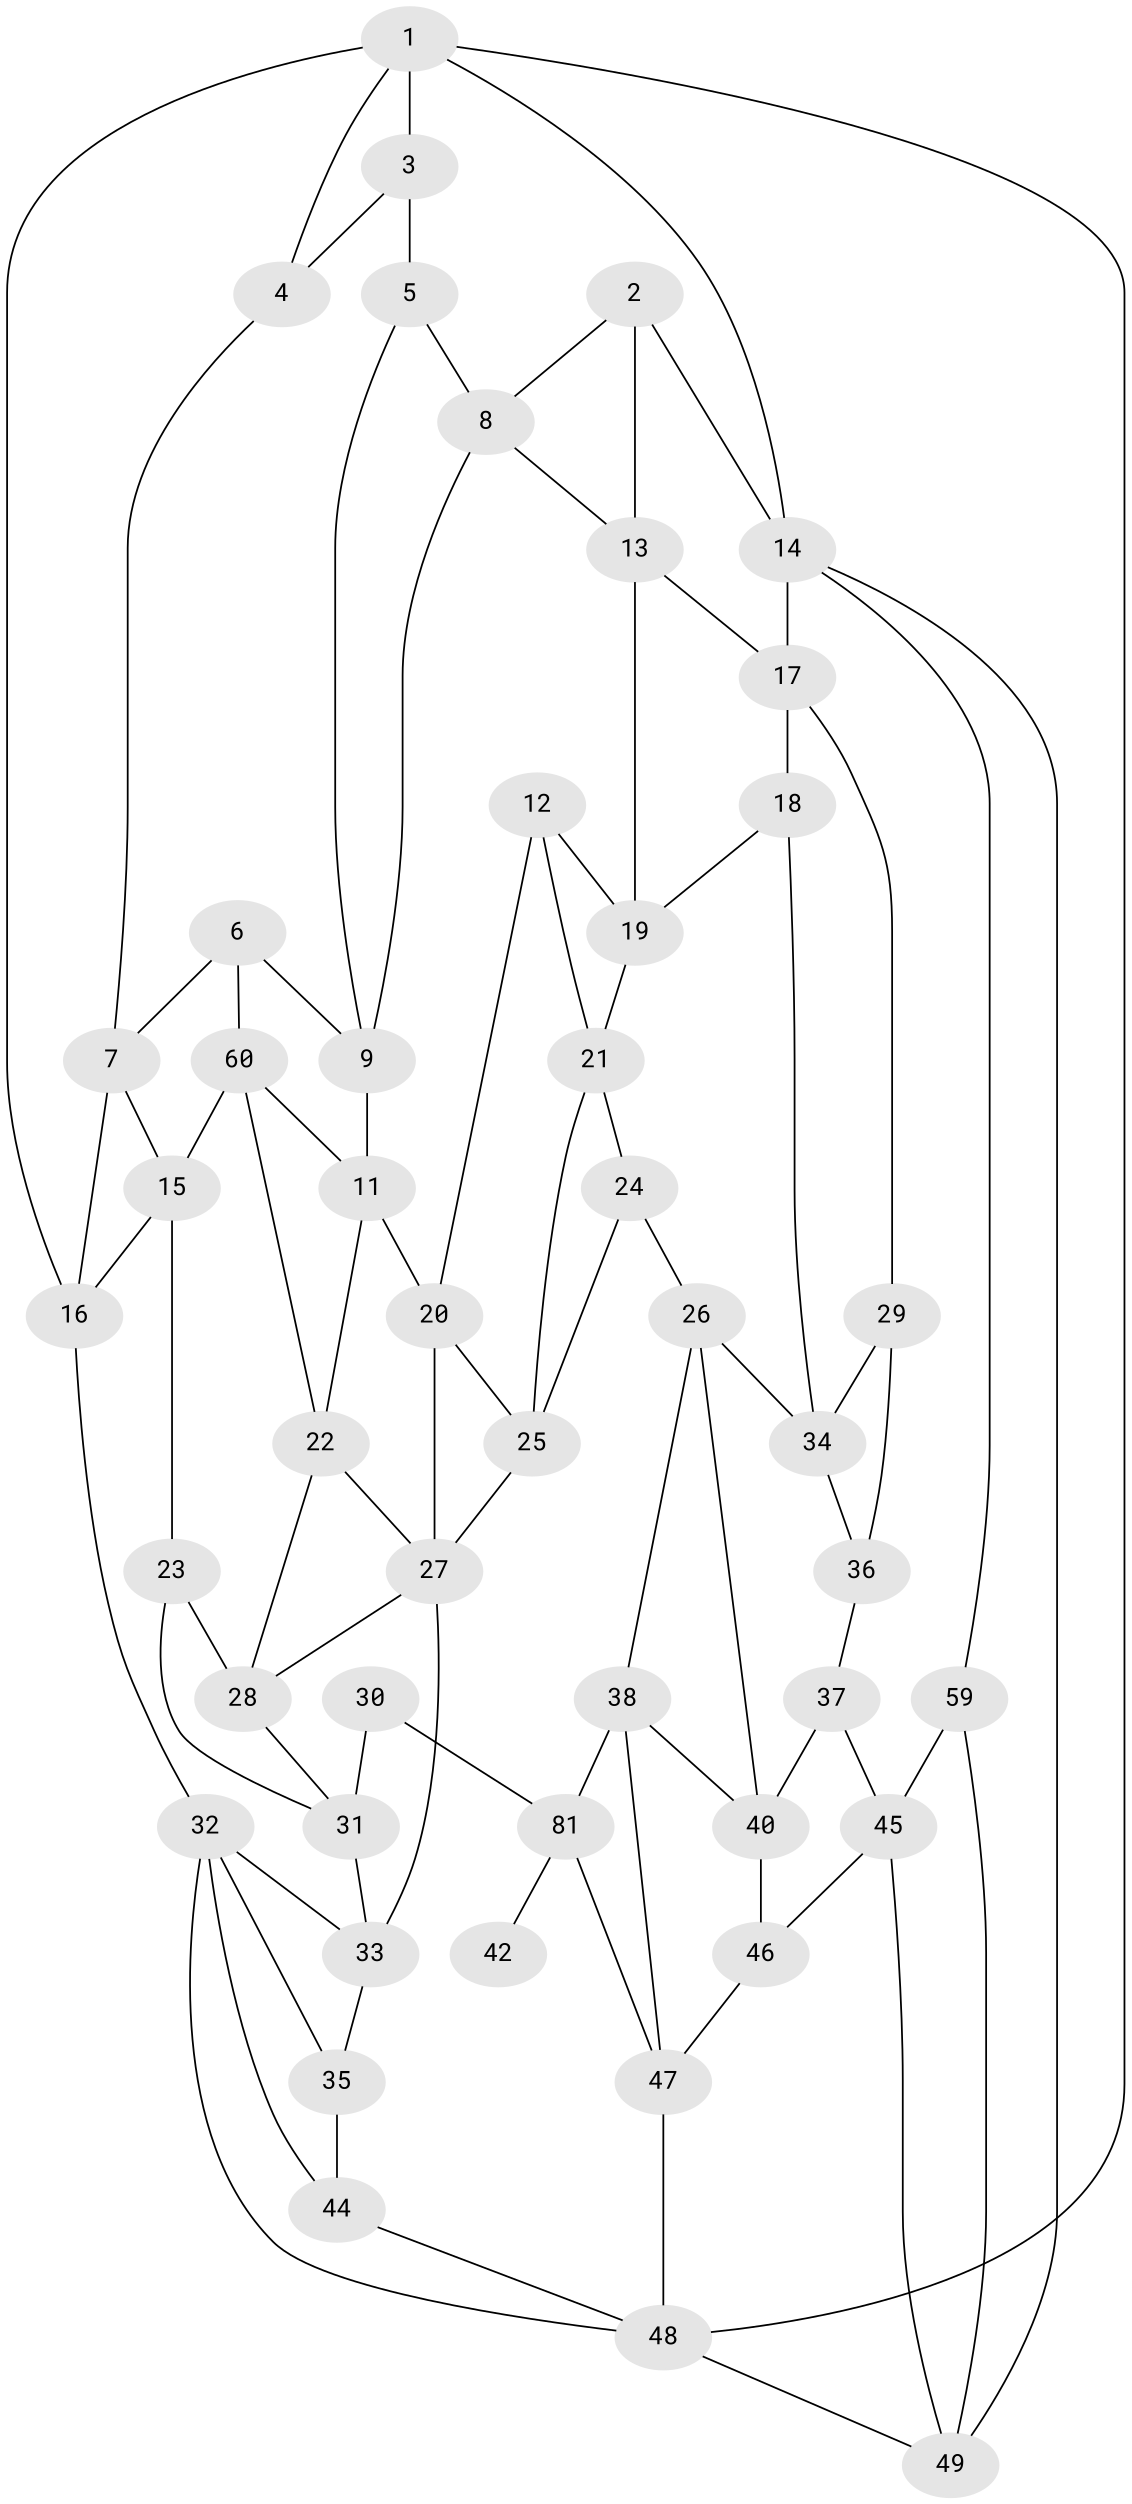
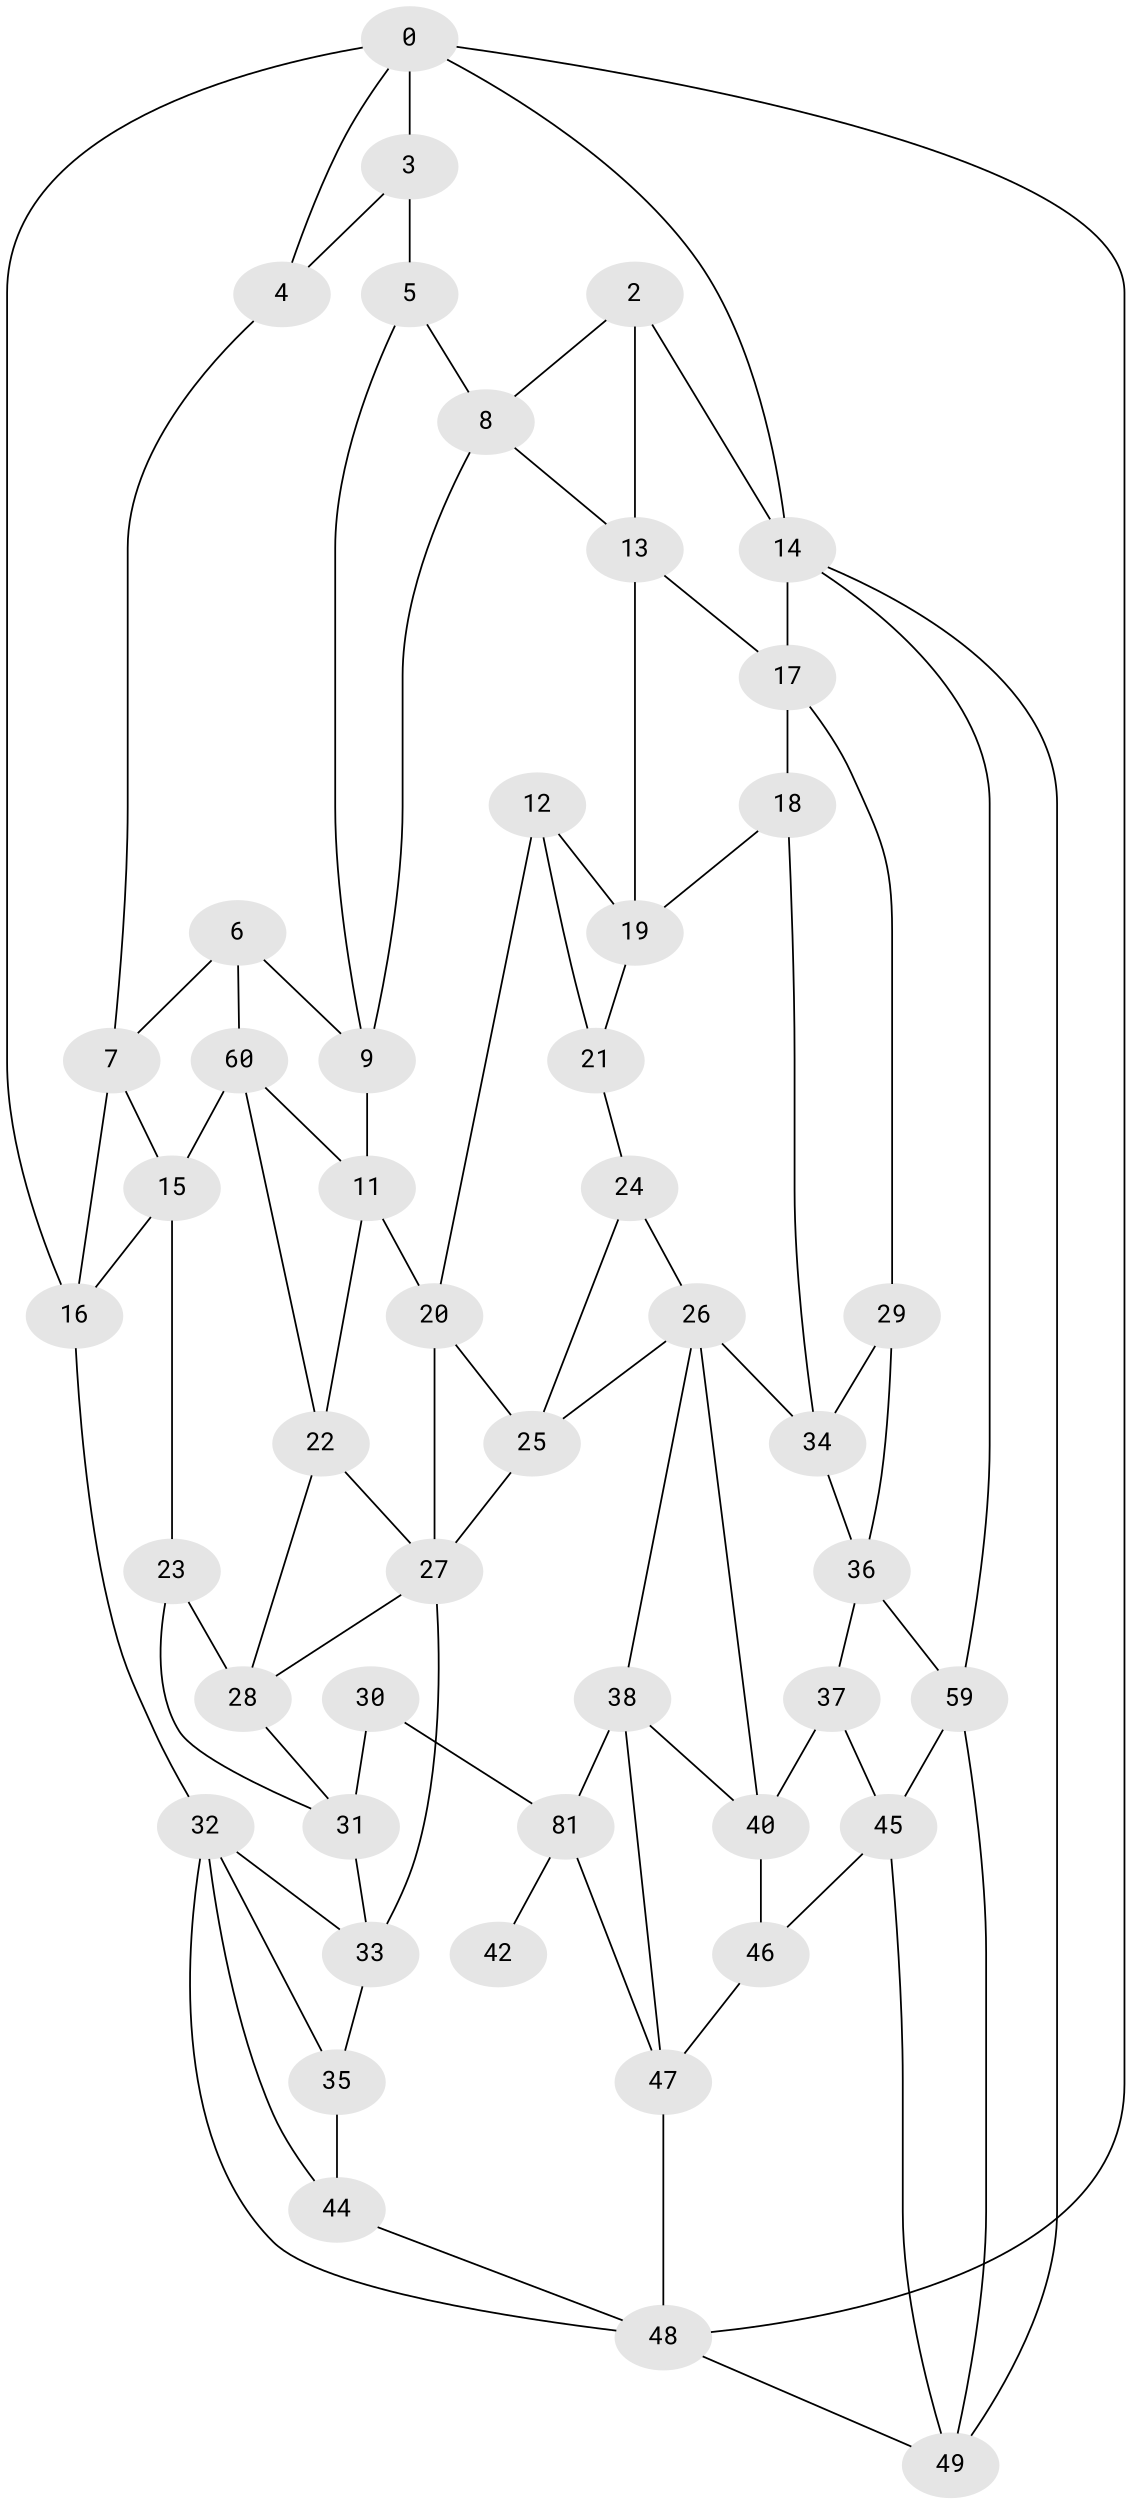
node "1": label "1" -> "0"
edge "21" -- "25": now "26" -- "25"
edge "36" -- "59": added
